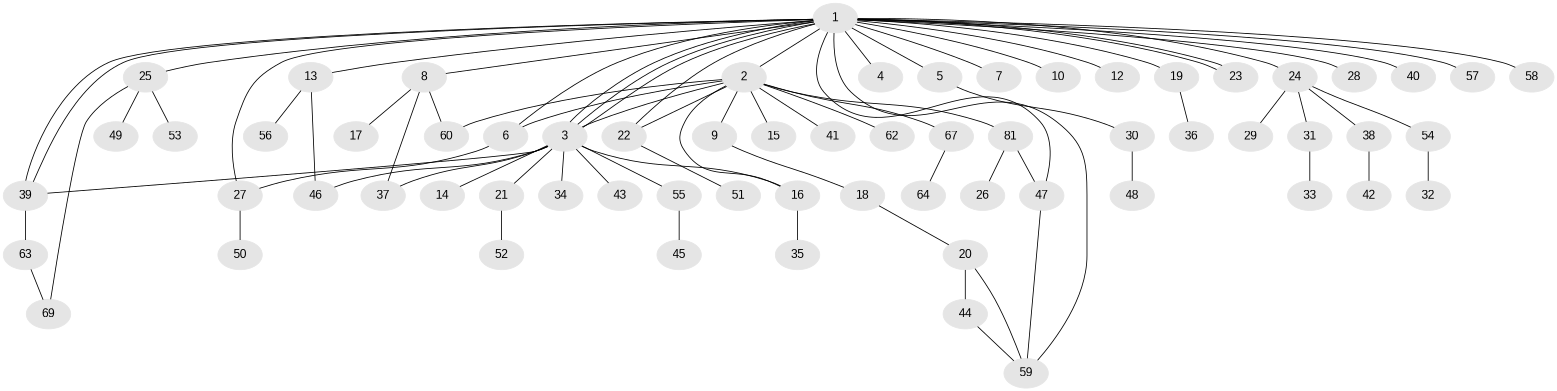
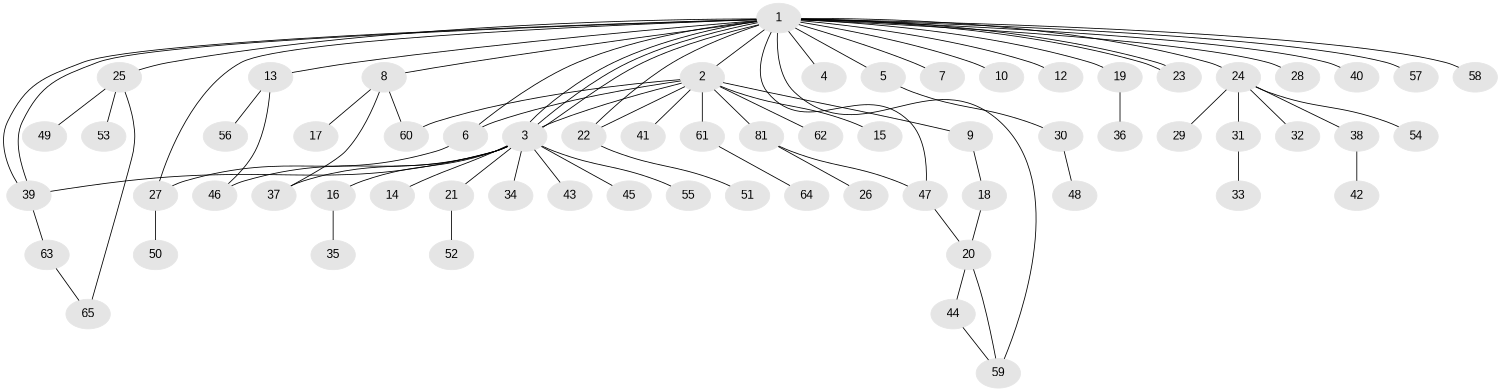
node "67": label "67" -> "61"
edge "2" -- "16": removed
edge "54" -- "32": now "24" -- "32"
edge "55" -- "45": now "3" -- "45"
edge "47" -- "59": now "47" -- "20"
node "69": label "69" -> "65"
